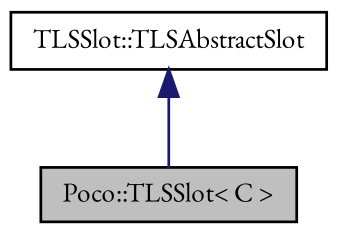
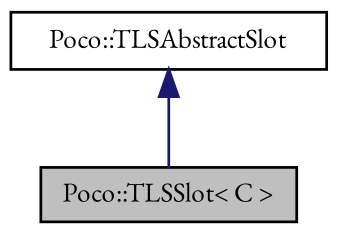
node "TLSSlot::TLSAbstractSlot": label "TLSSlot::TLSAbstractSlot" -> "Poco::TLSAbstractSlot"
